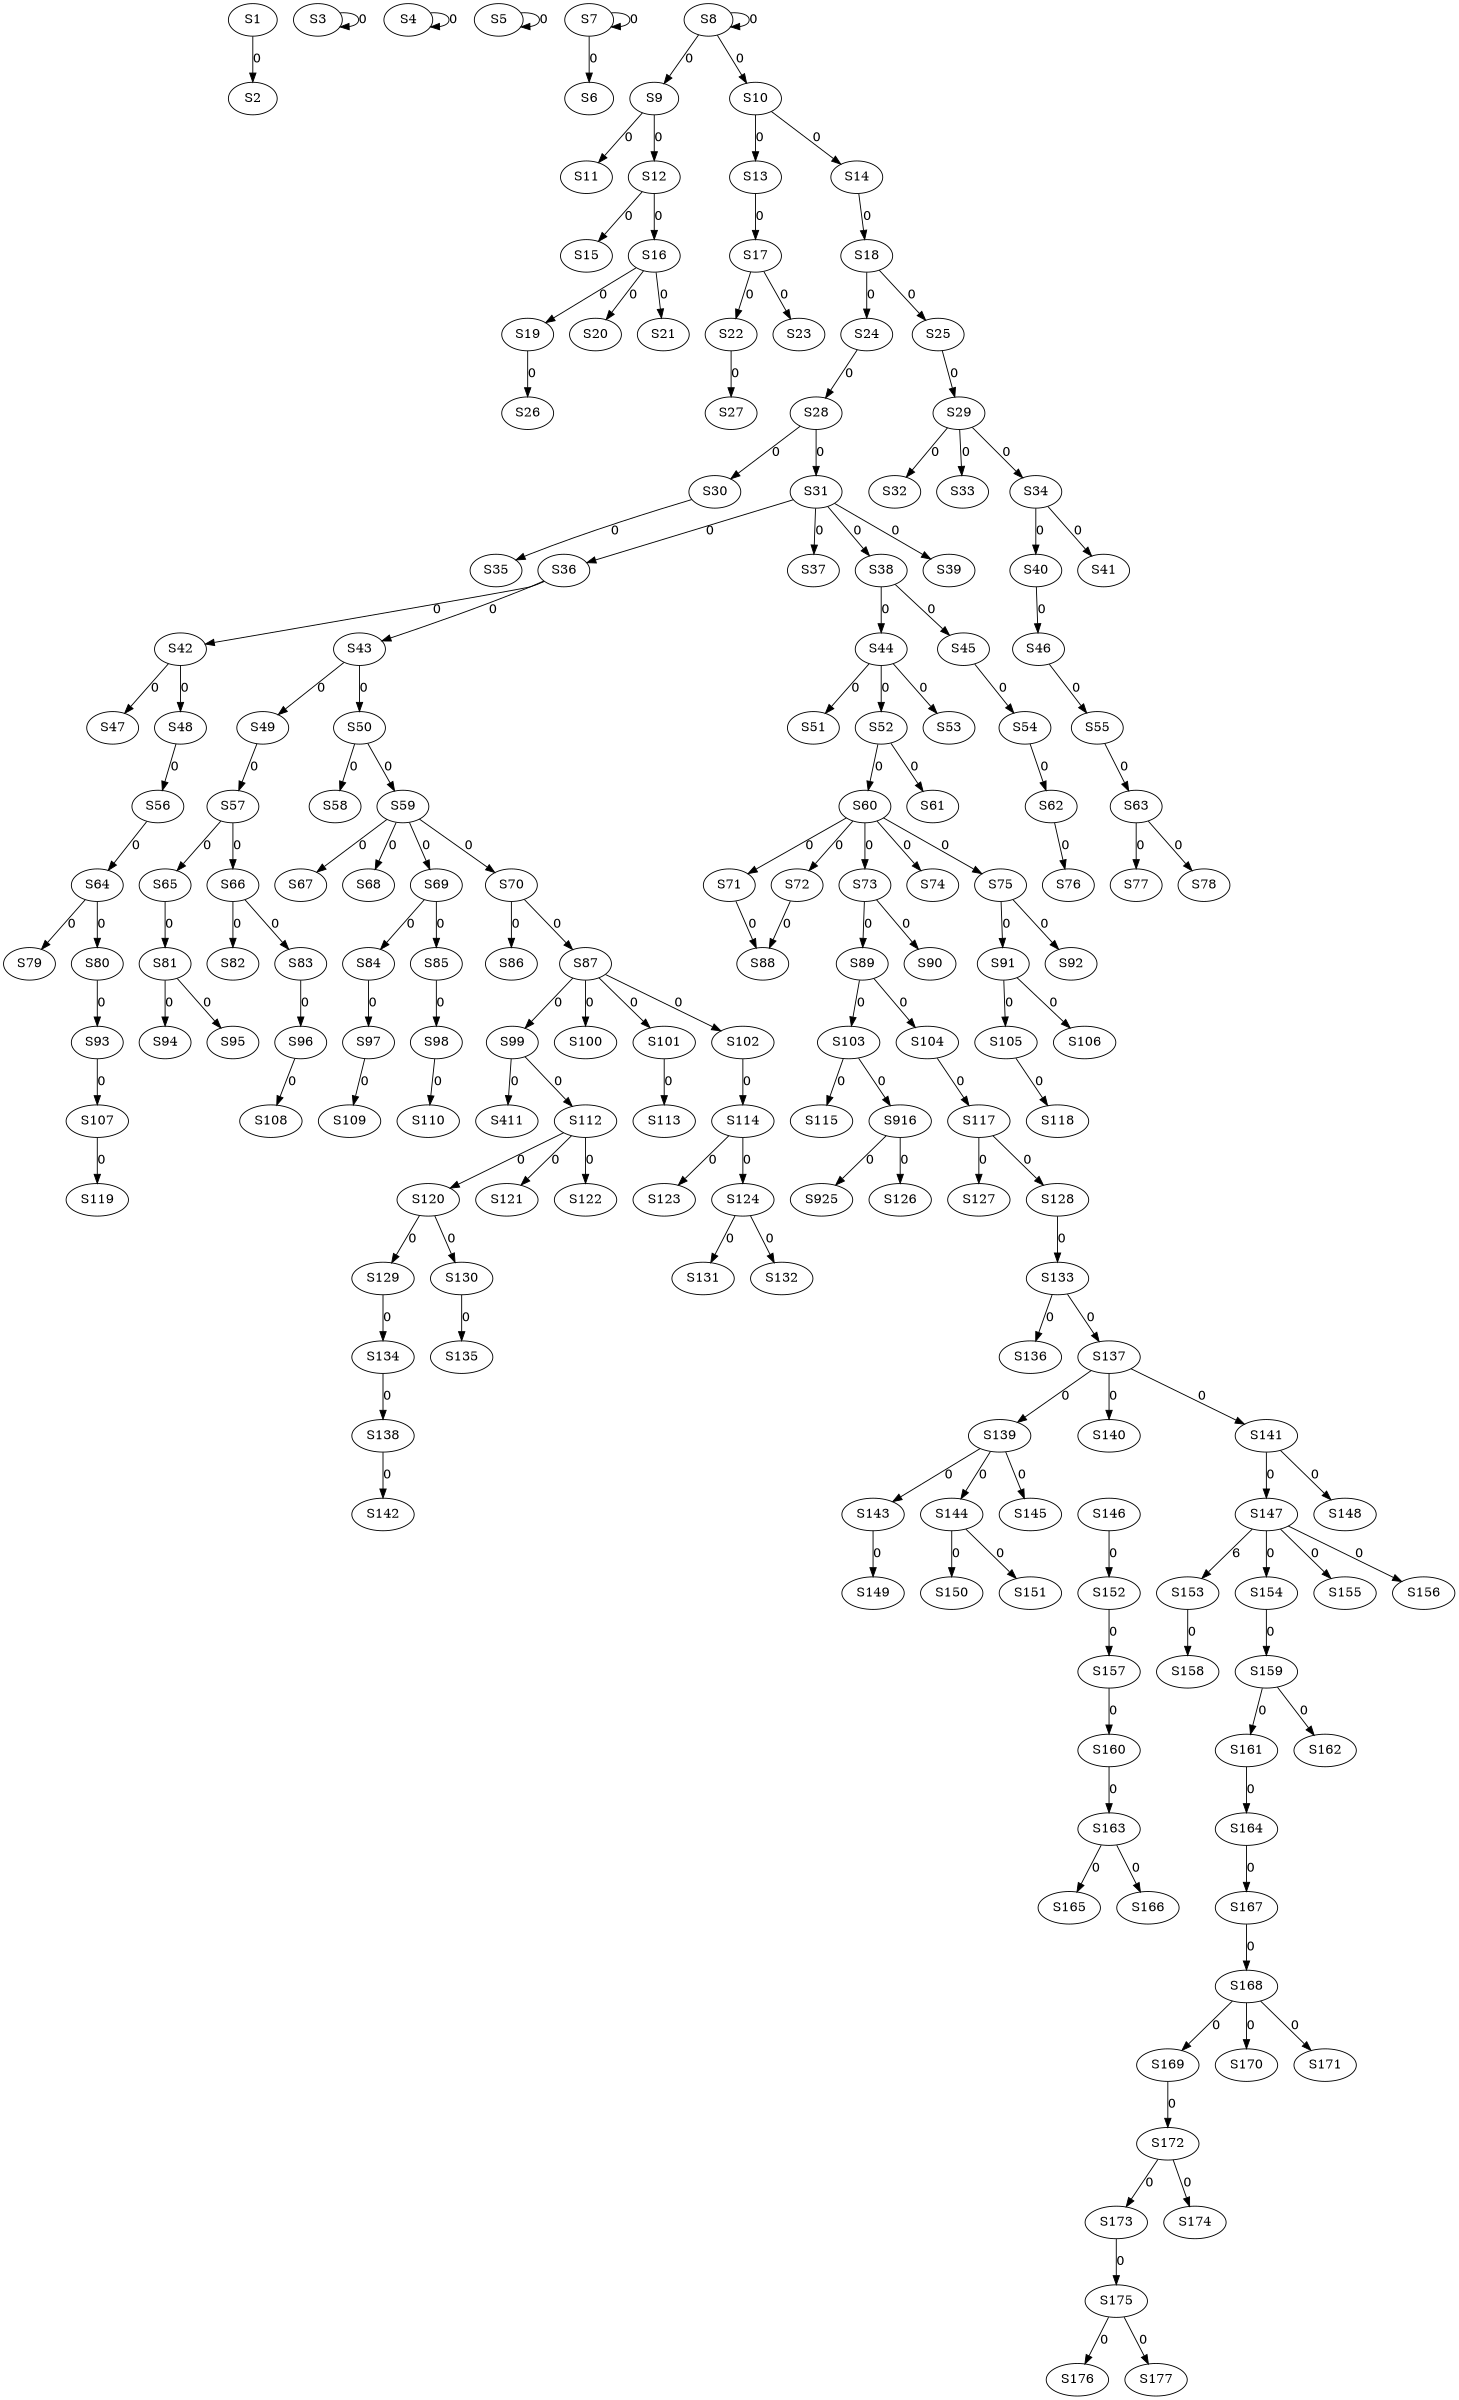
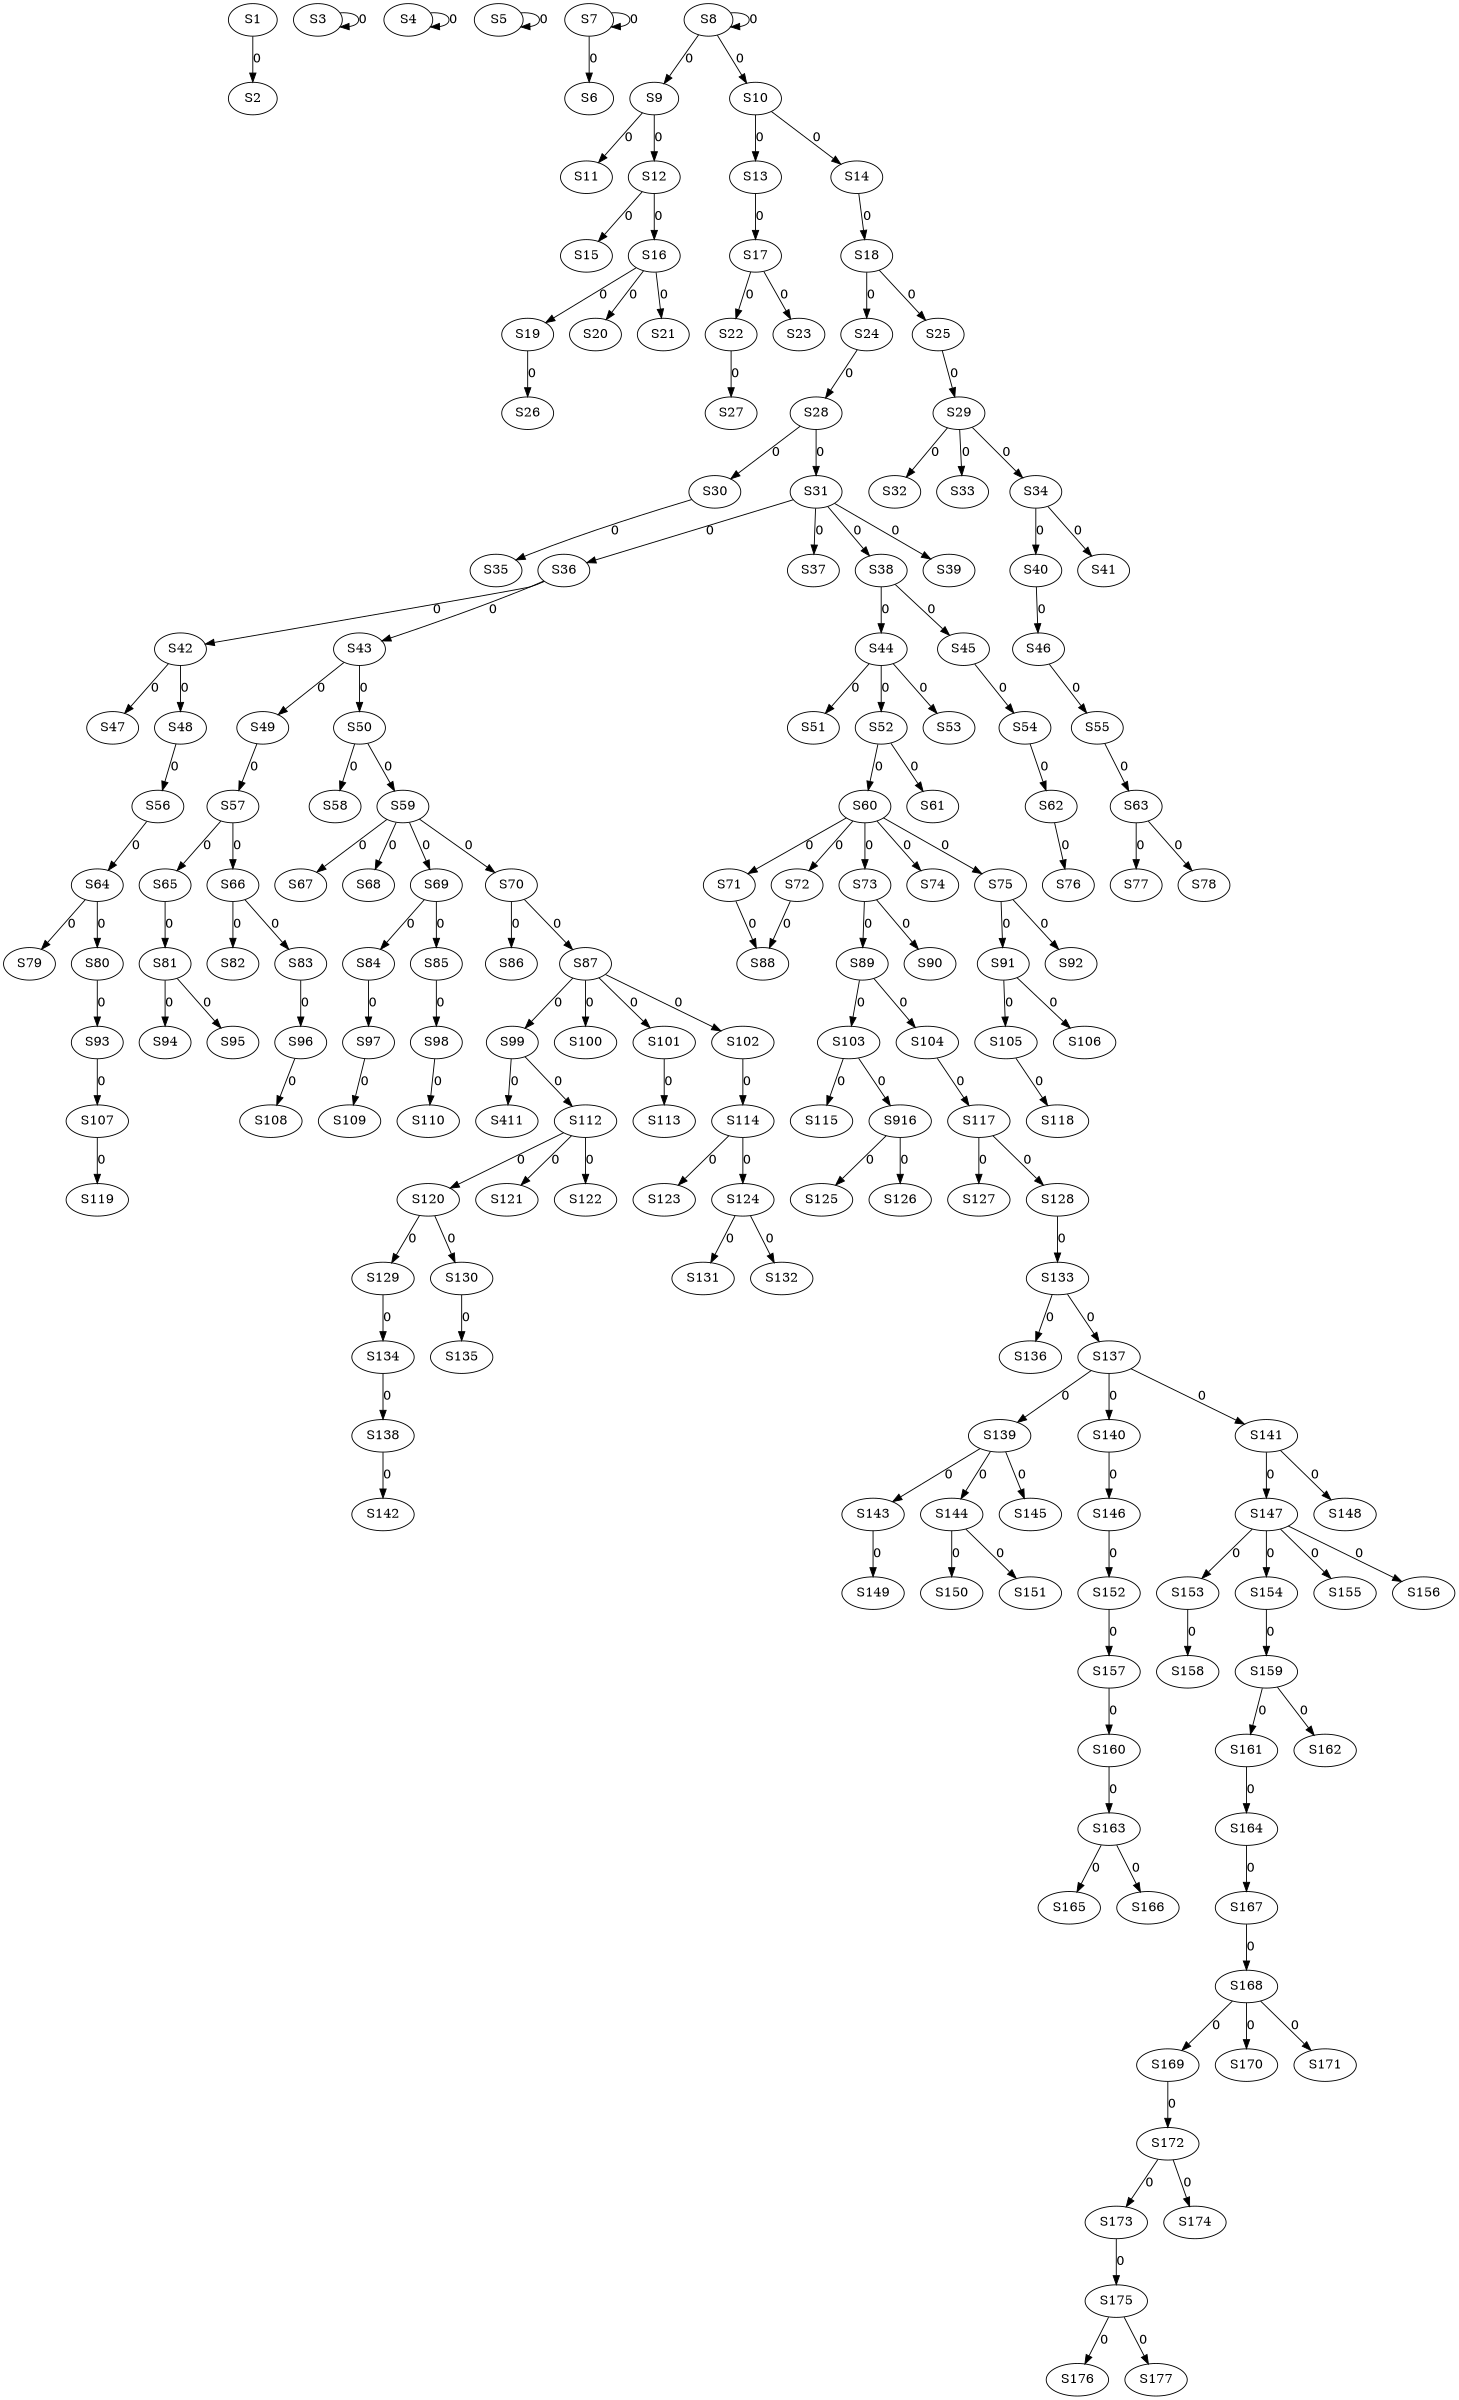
node "S925": label "S925" -> "S125"
edge "S140" -> "S146": added, label "0"
edge "S147" -> "S153": label "6" -> "0"
